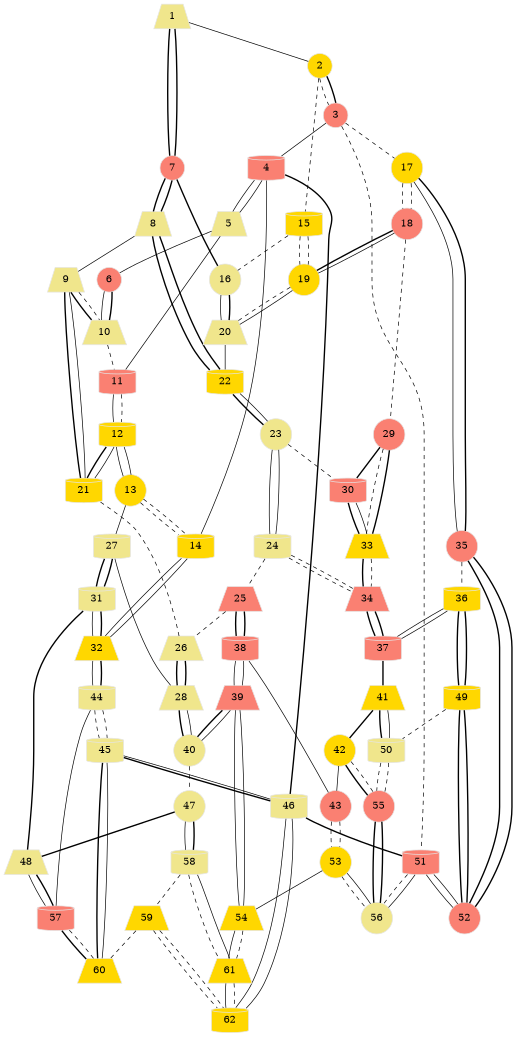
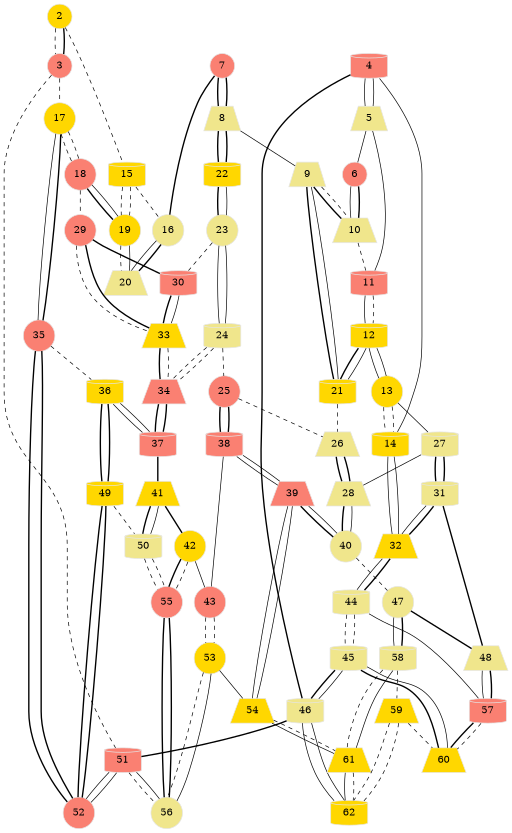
node "1": removed
edge "3" -- "4": removed
edge "20" -- "22": removed
node "25": shape trapezium -> circle
